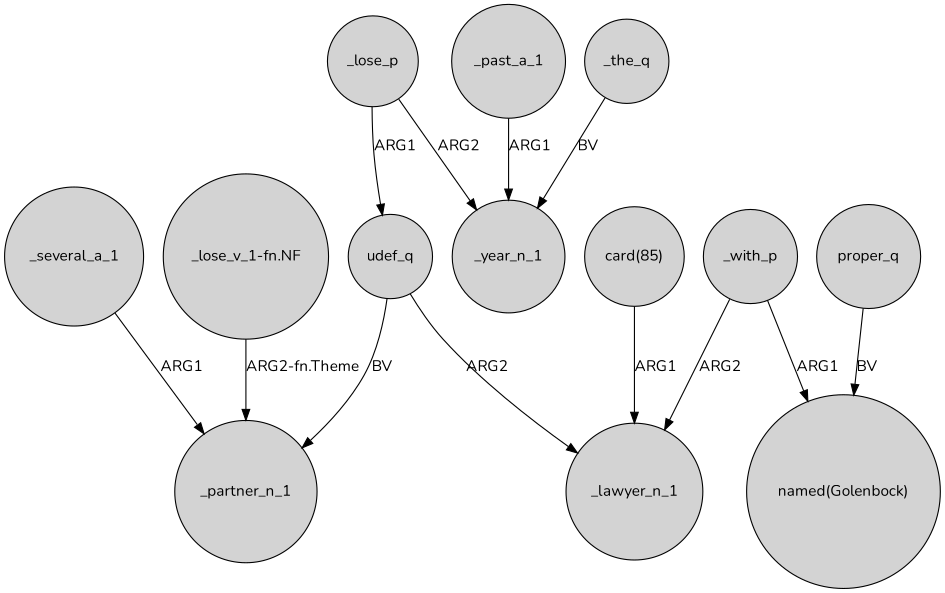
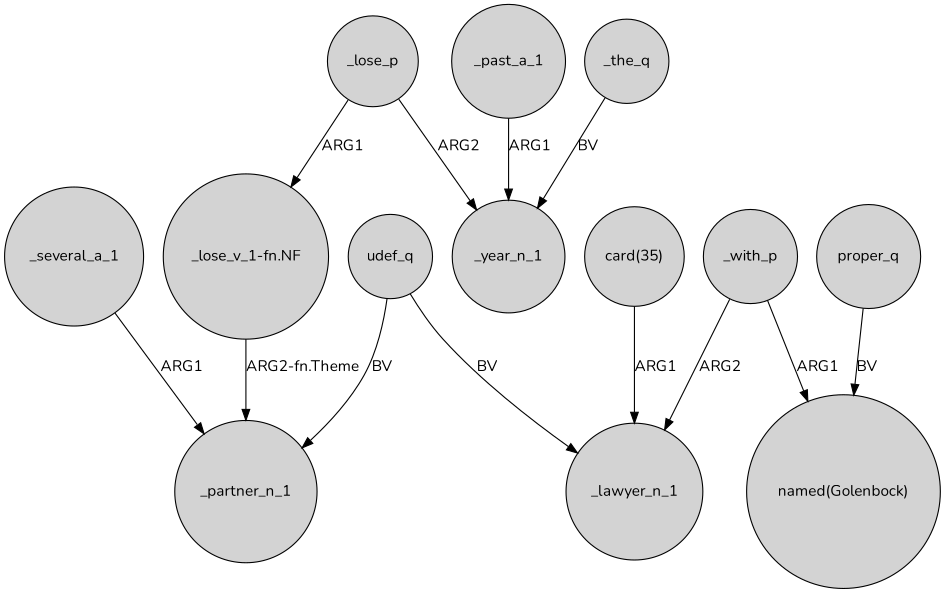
edge "_lose_p" -> "udef_q": now "_lose_p" -> "_lose_v_1-fn.NF"
node "card(85)": label "card(85)" -> "card(35)"
edge "udef_q" -> "_lawyer_n_1": label "ARG2" -> "BV"
